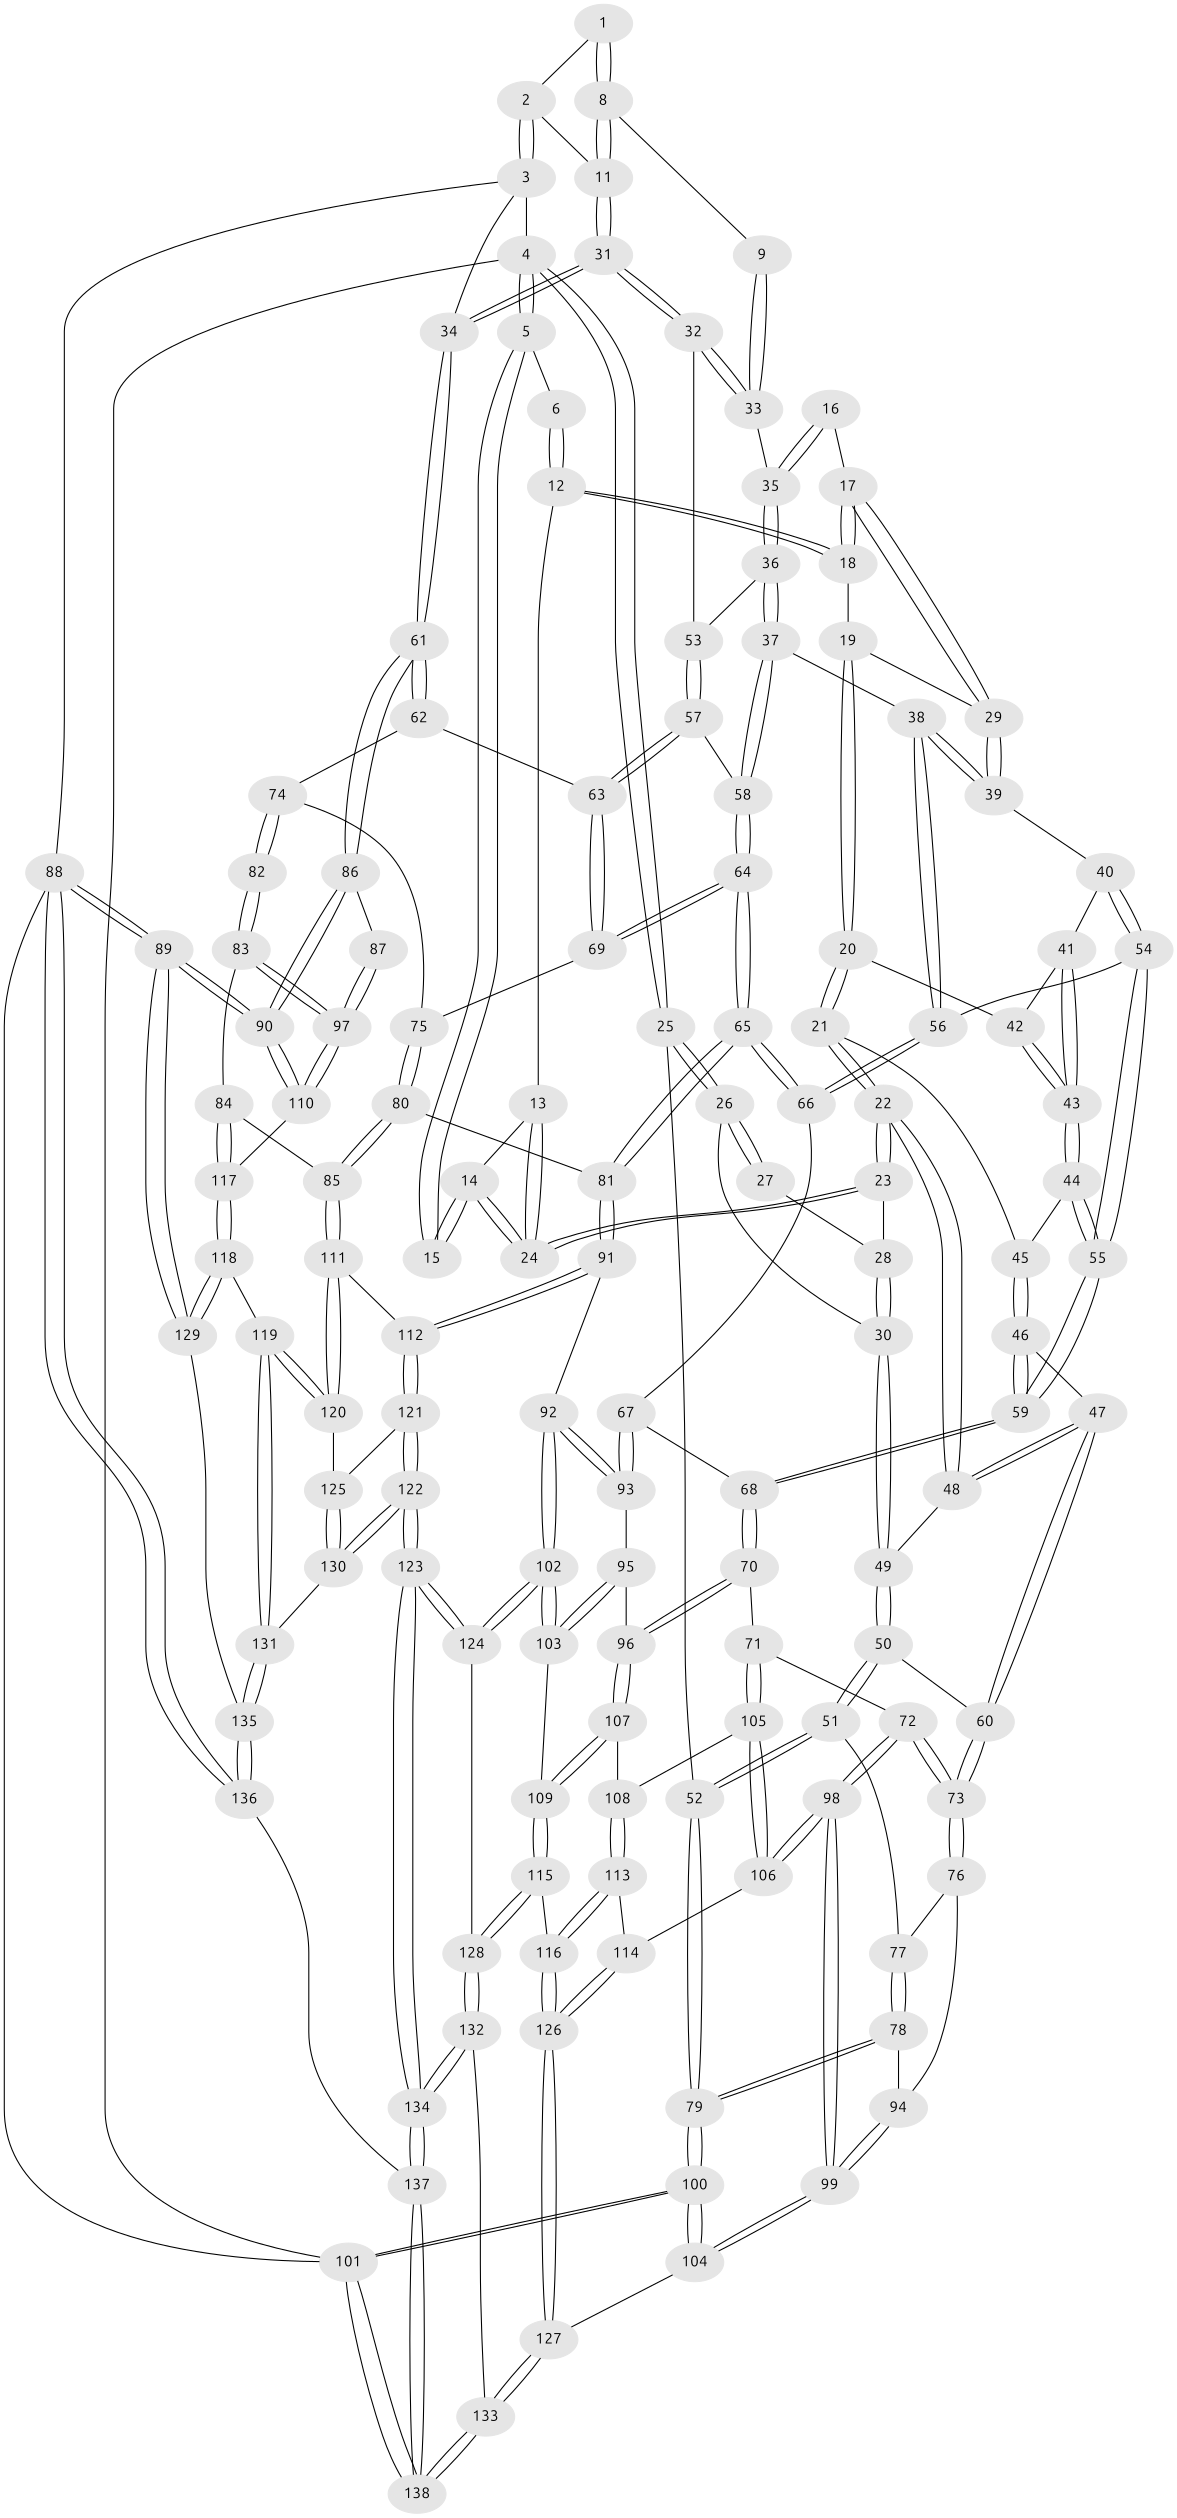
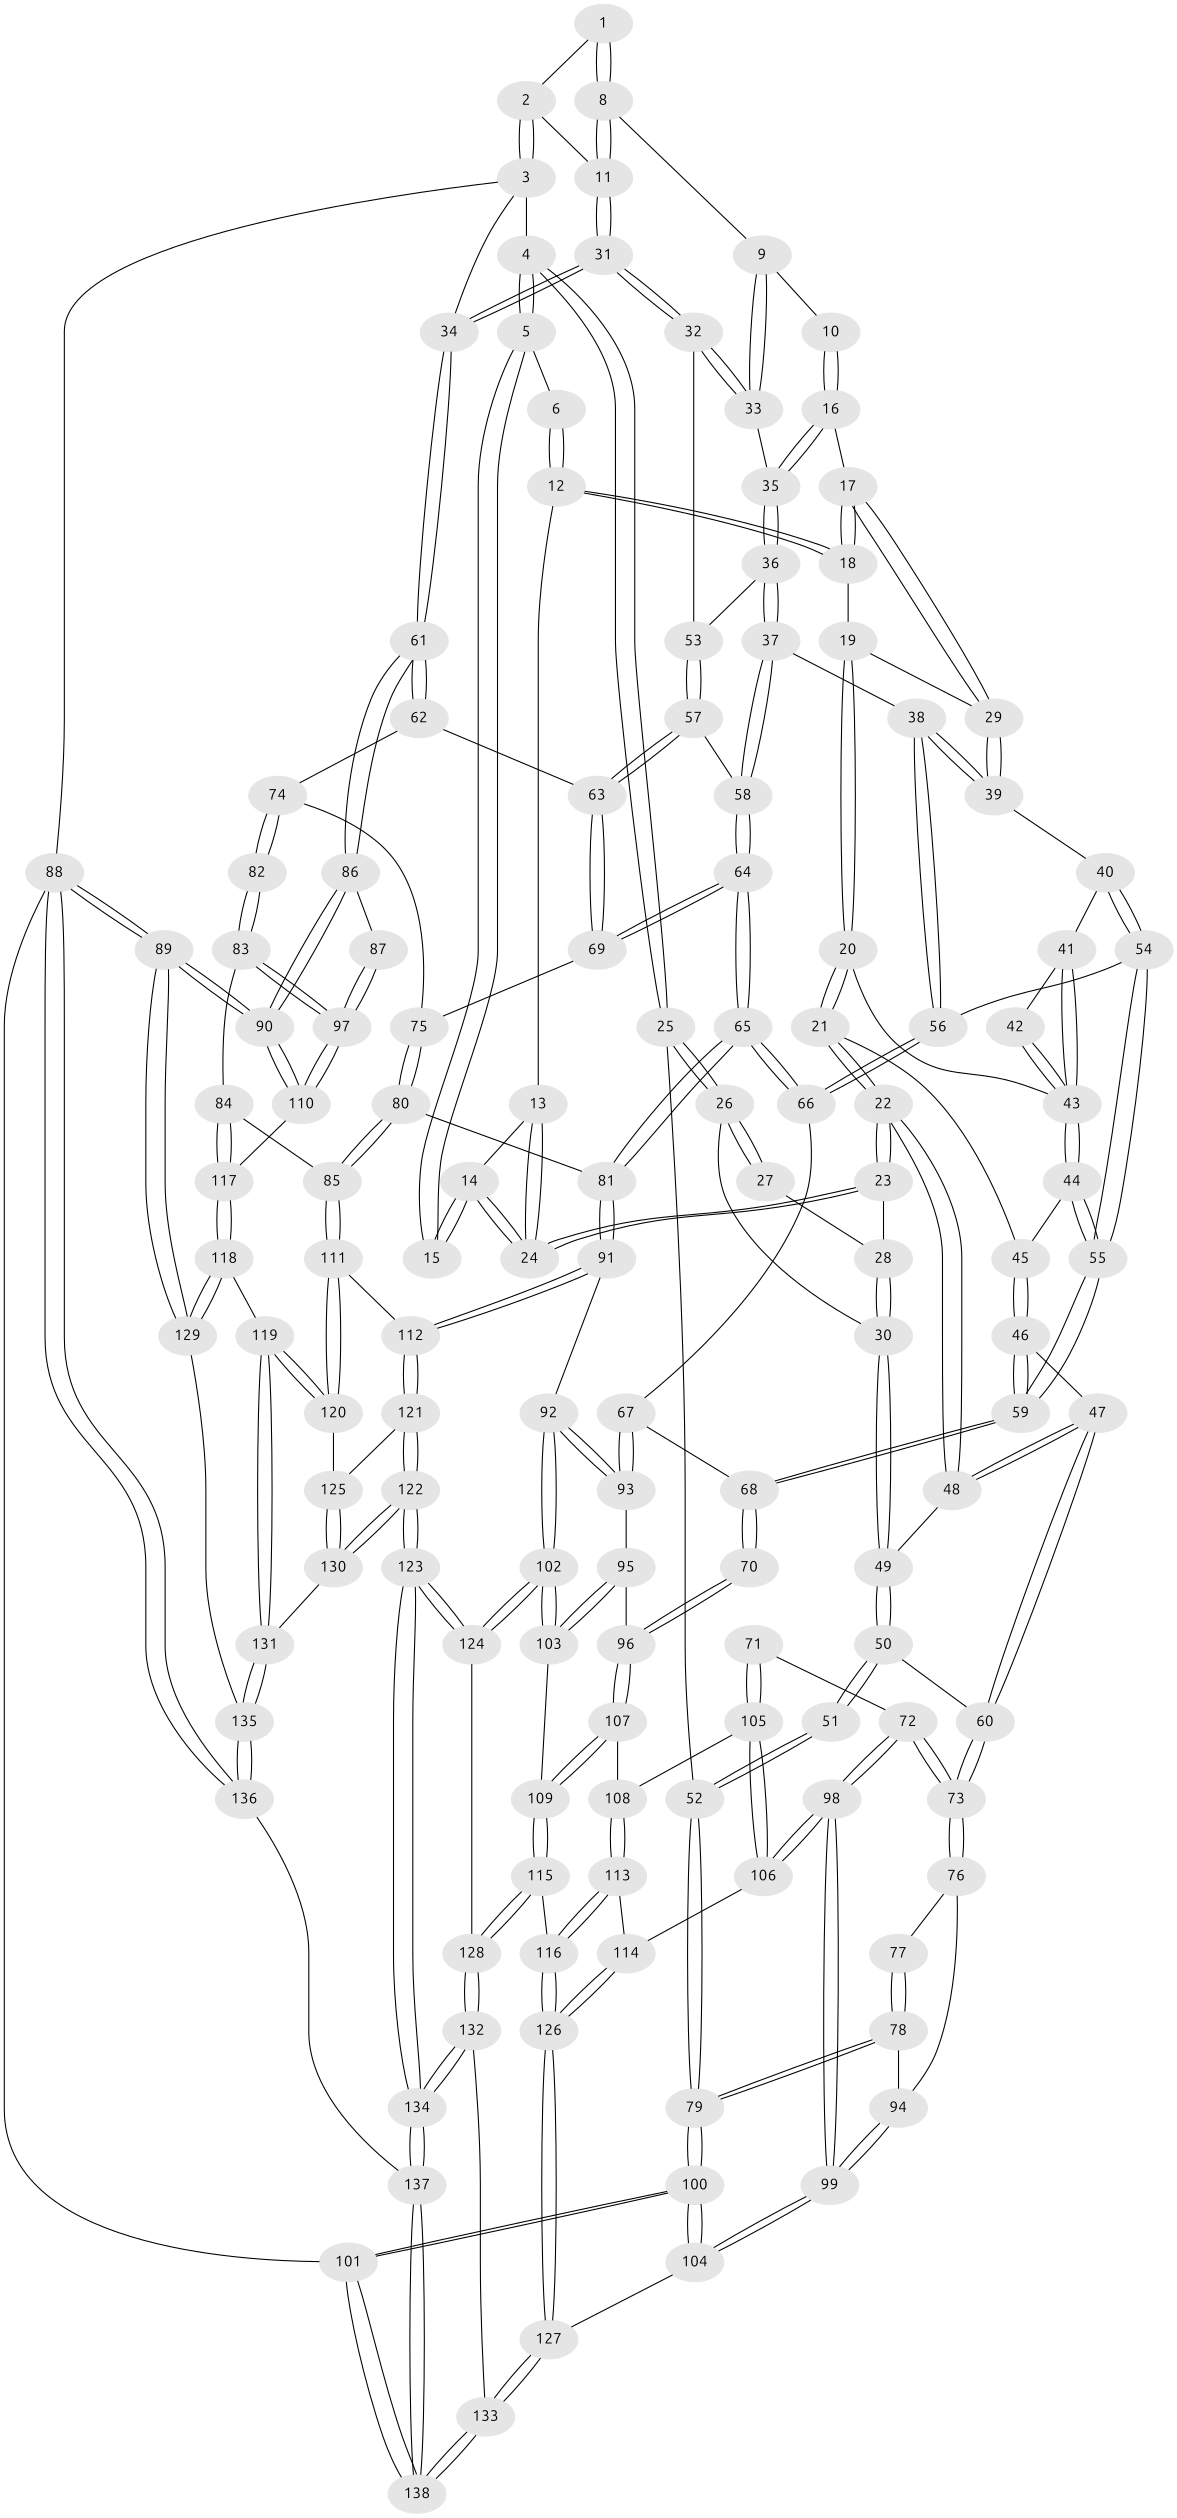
node "10": added
edge "20" -- "42": now "20" -- "43"
edge "4" -- "101": removed
edge "70" -- "71": removed
edge "51" -- "77": removed
